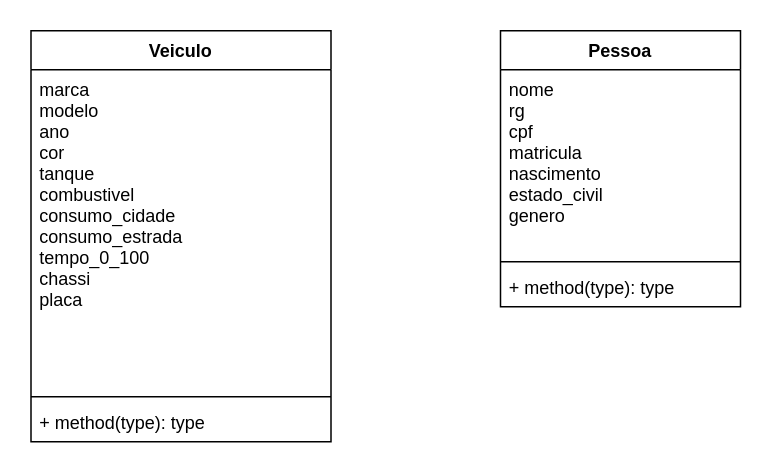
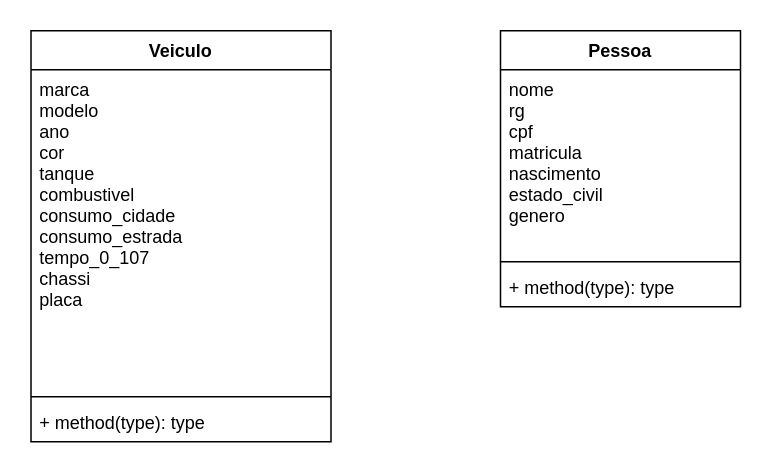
node "marca modelo ano cor tanque combustivel consumo_cidade consumo_estrada tempo_0_100 chassi placa": label "marca modelo ano cor tanque combustivel consumo_cidade consumo_estrada tempo_0_100 chassi placa" -> "marca modelo ano cor tanque combustivel consumo_cidade consumo_estrada tempo_0_107 chassi placa"
